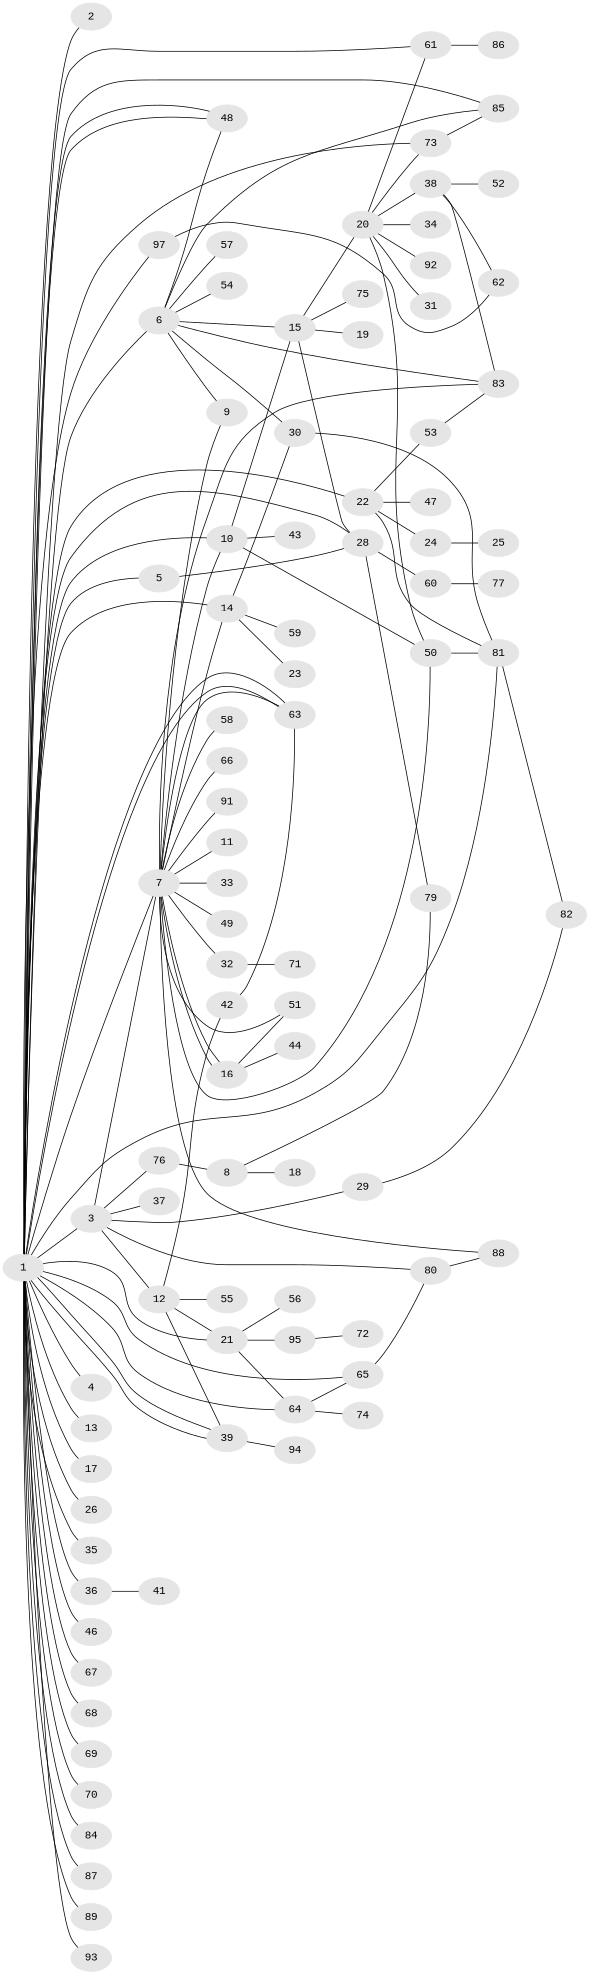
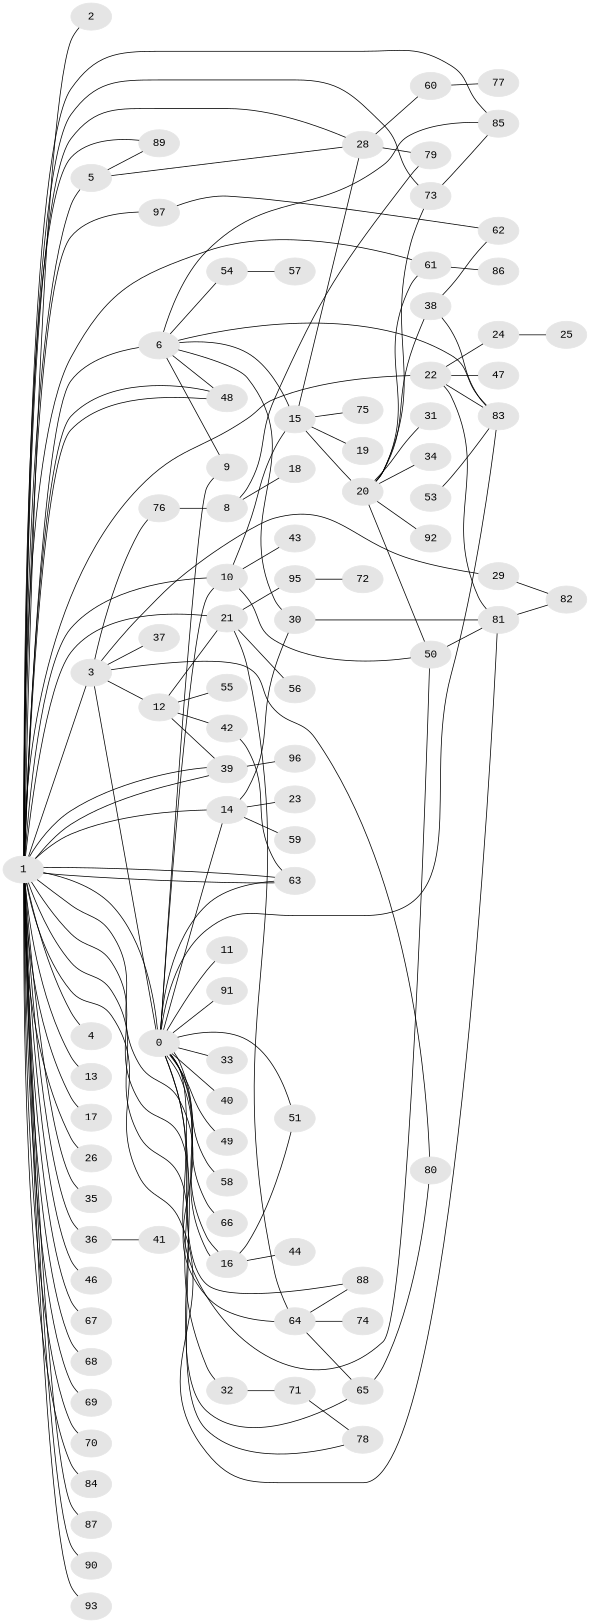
edge "89" -- "5": added
node "52": removed
edge "57" -- "6": now "57" -- "54"
edge "53" -- "22": now "83" -- "22"
node "7": label "7" -> "0"
node "40": added
edge "88" -- "80": now "88" -- "64"
node "78": added
node "94": label "94" -> "96"
node "90": added
